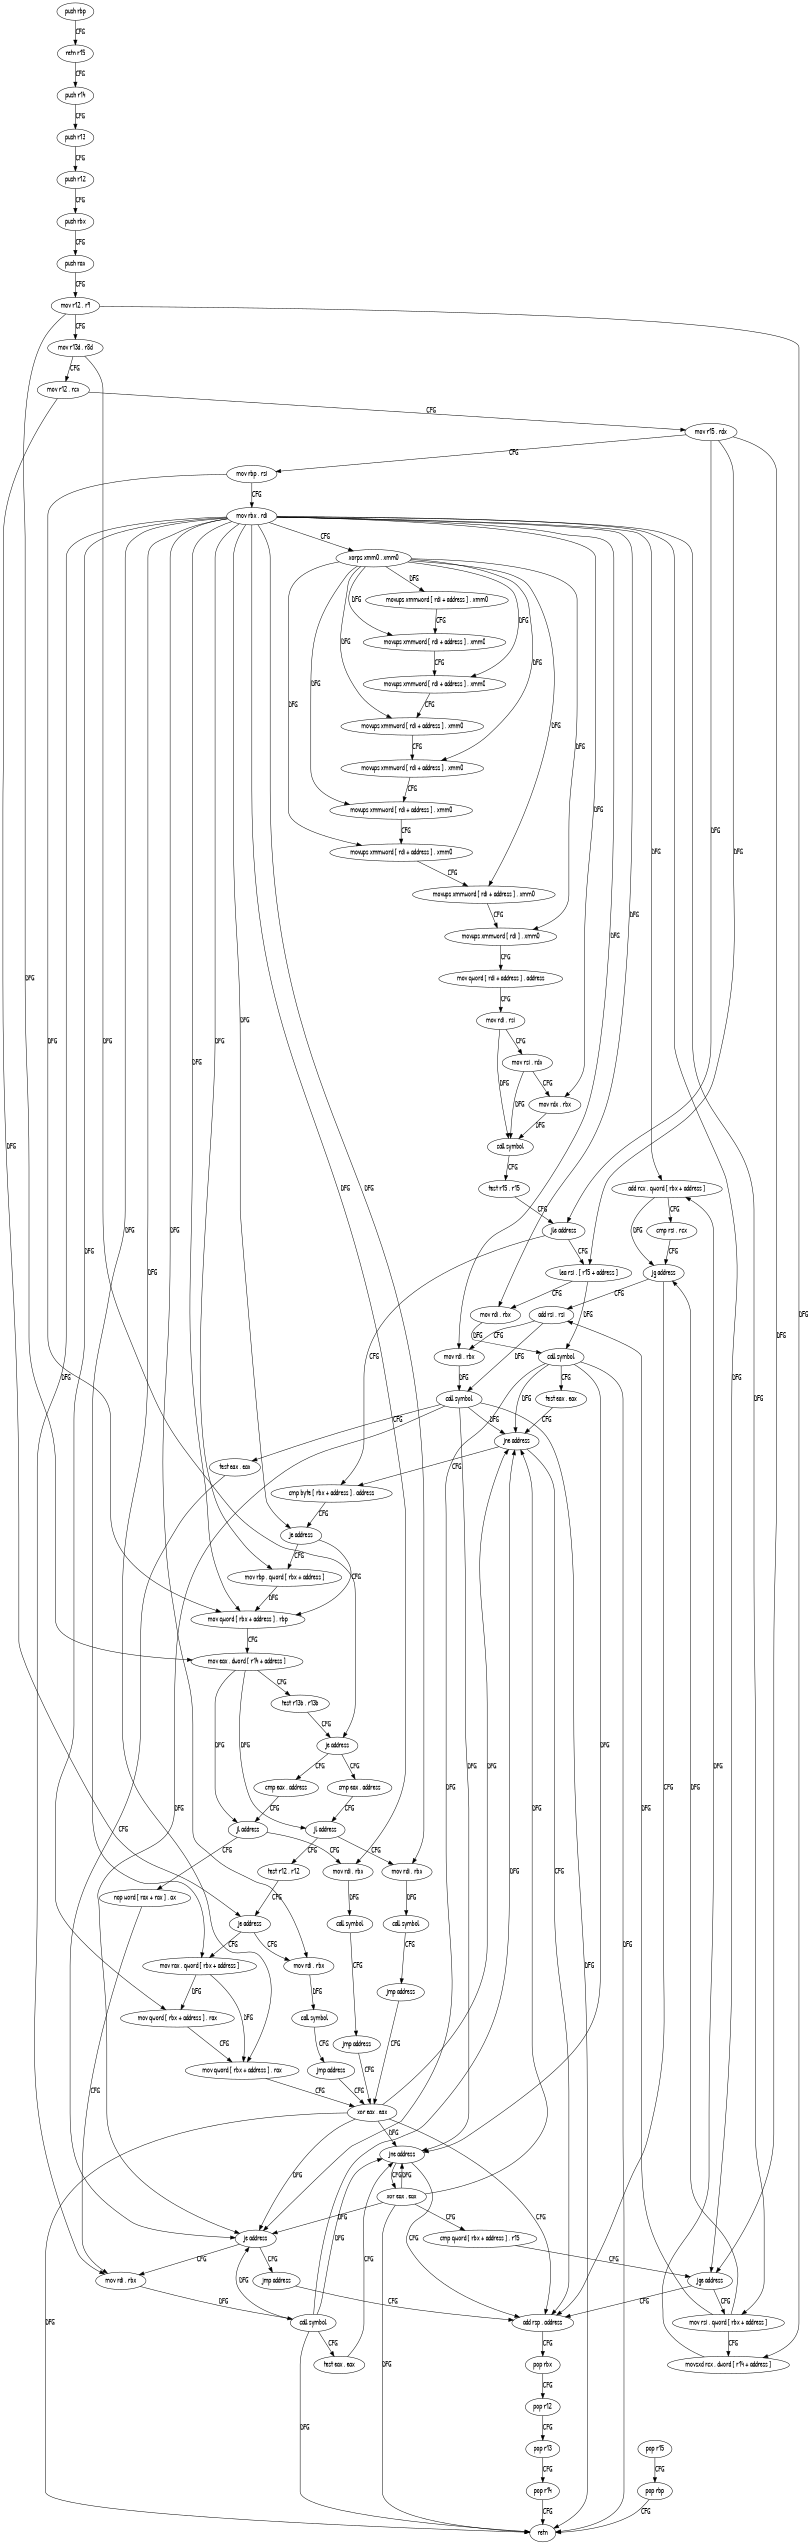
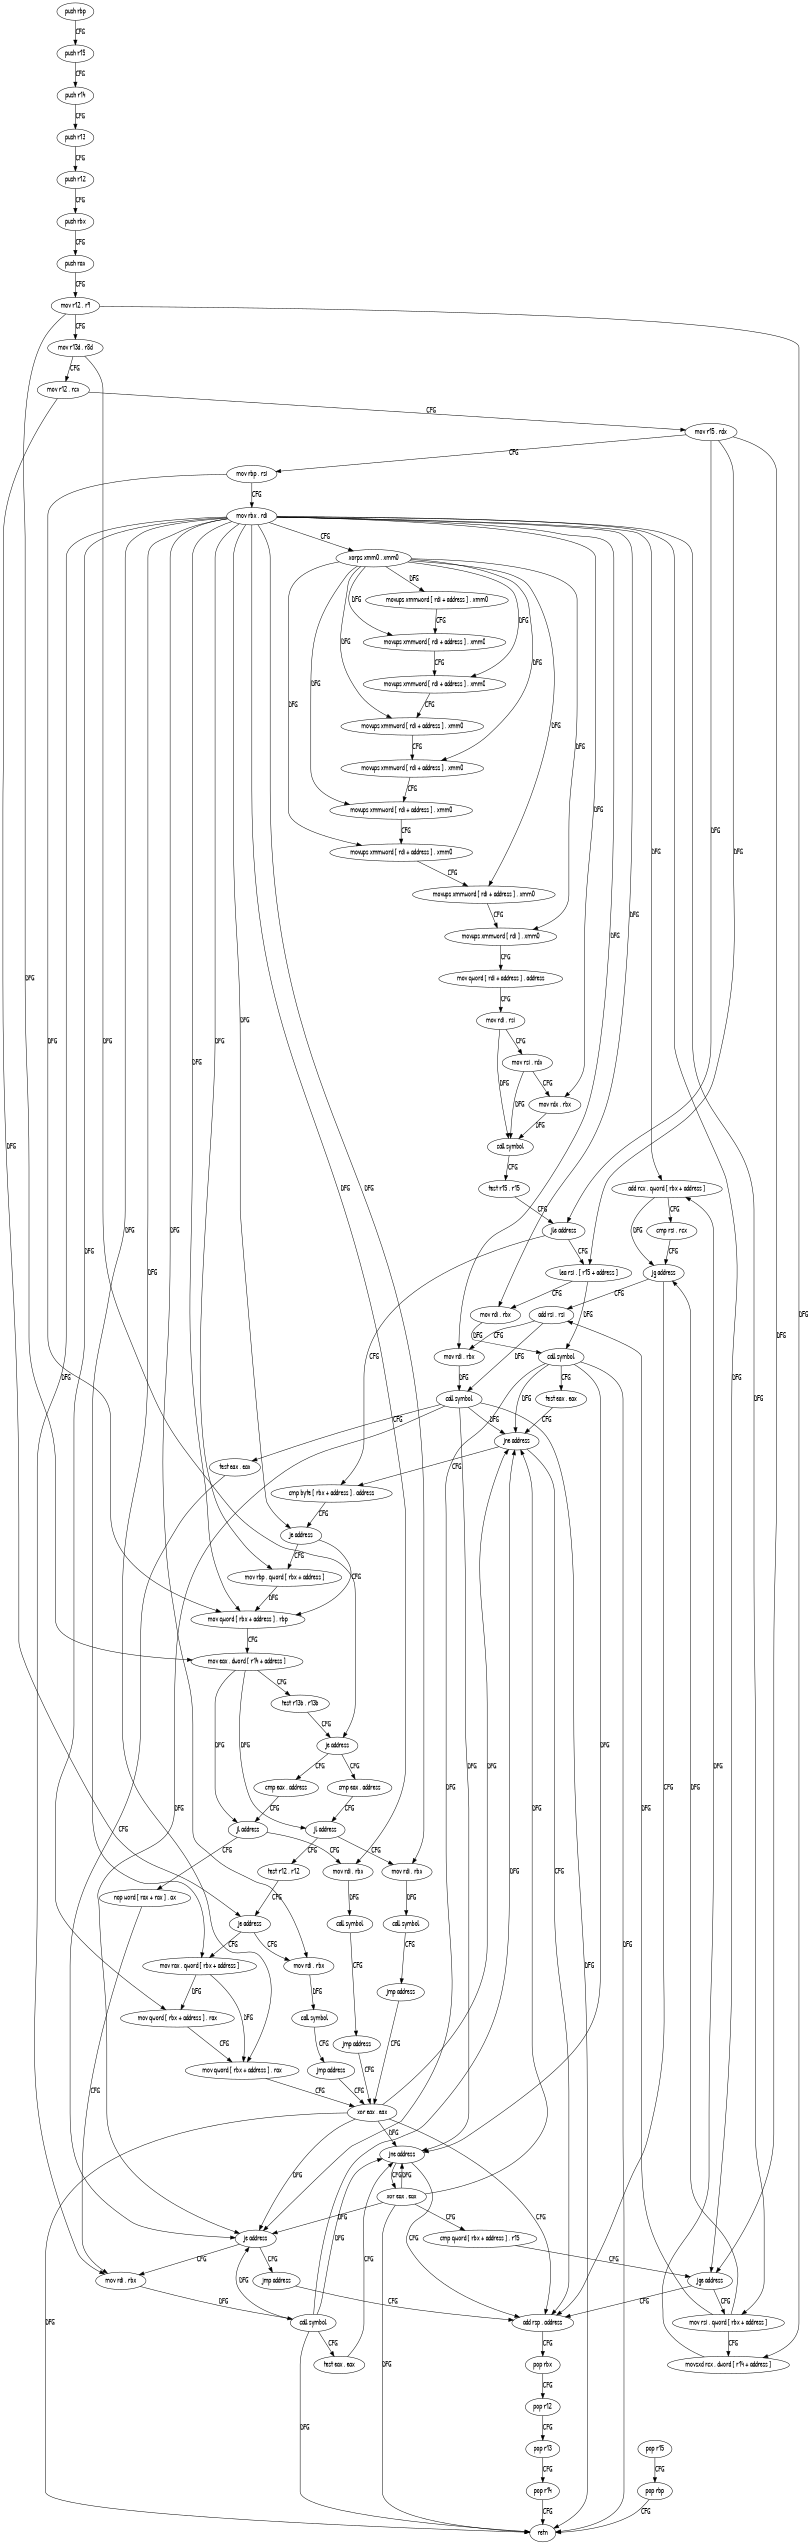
node "retn r15": label "retn r15" -> "push r15"
